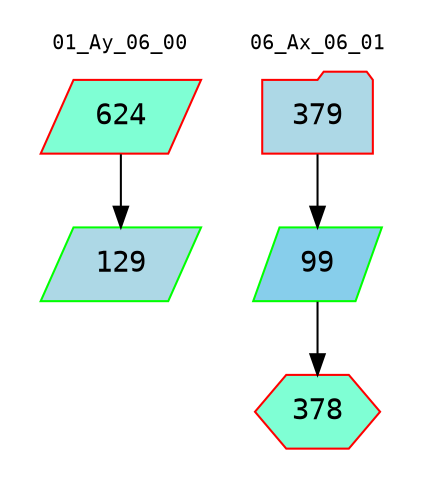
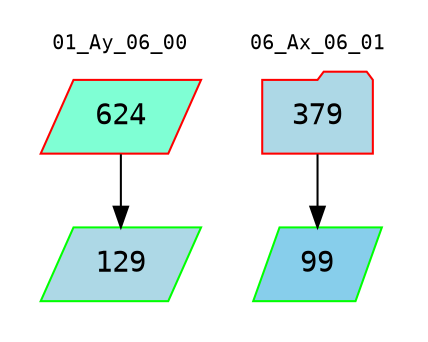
node "378": removed
